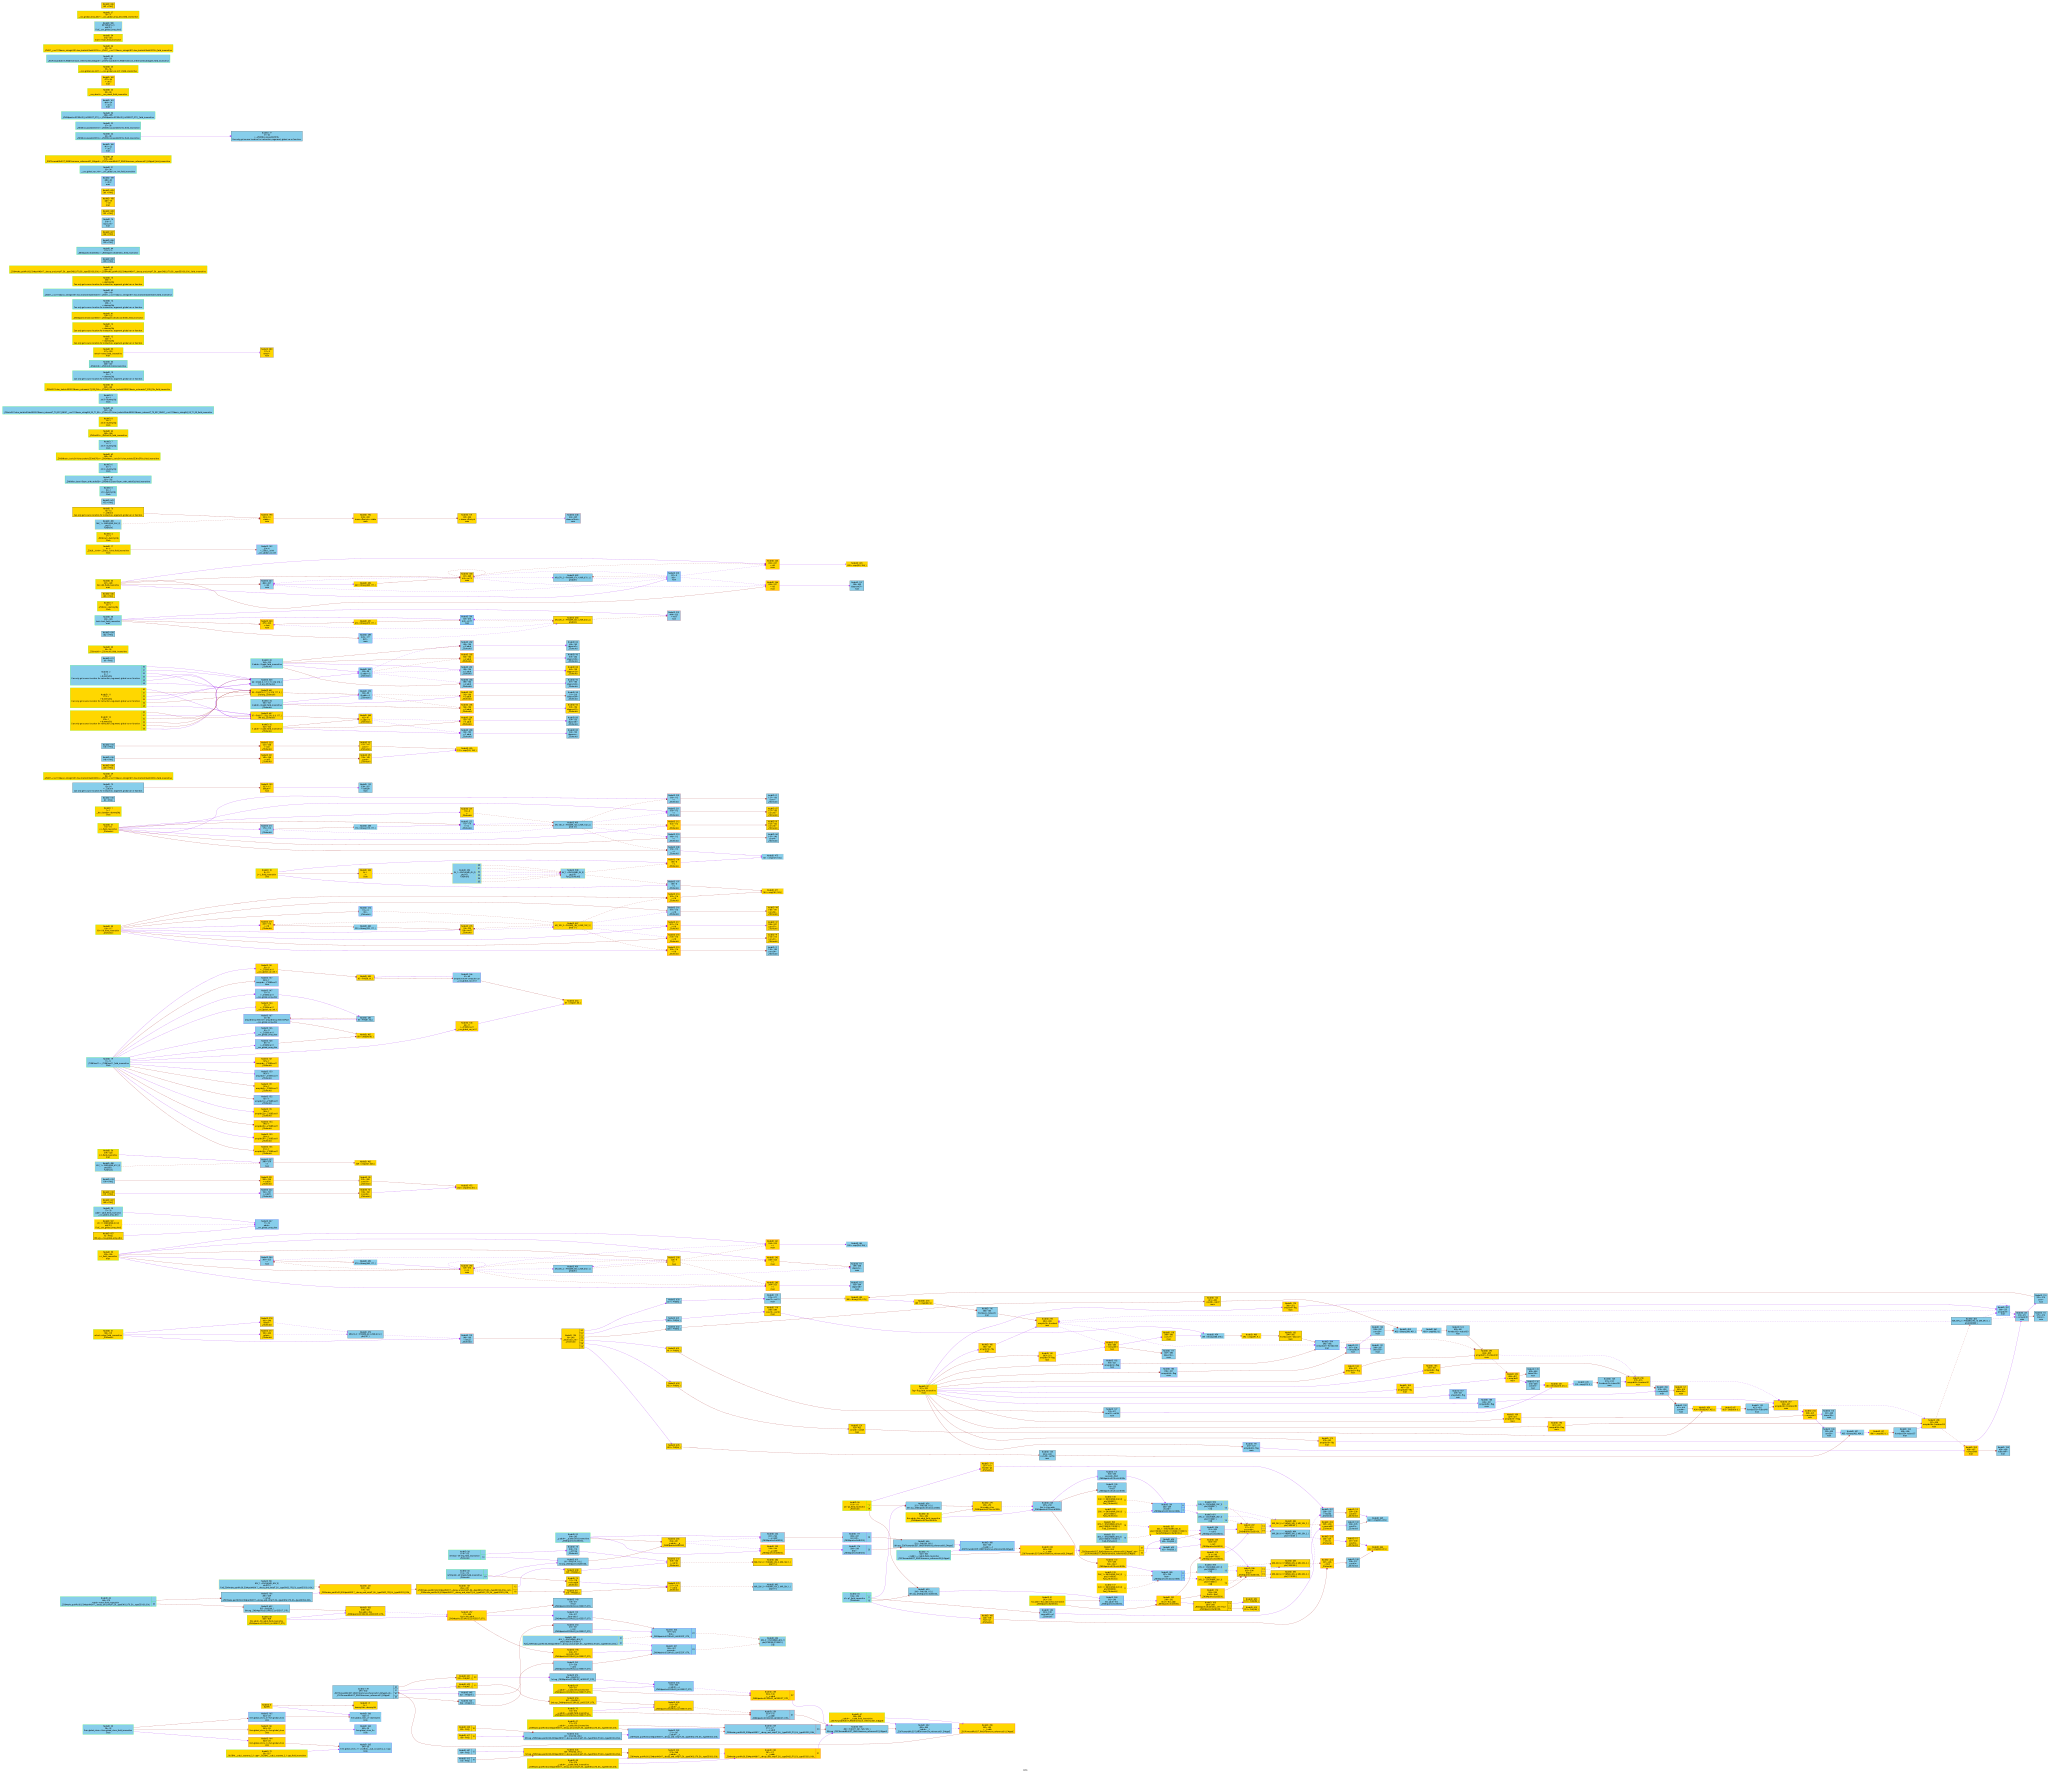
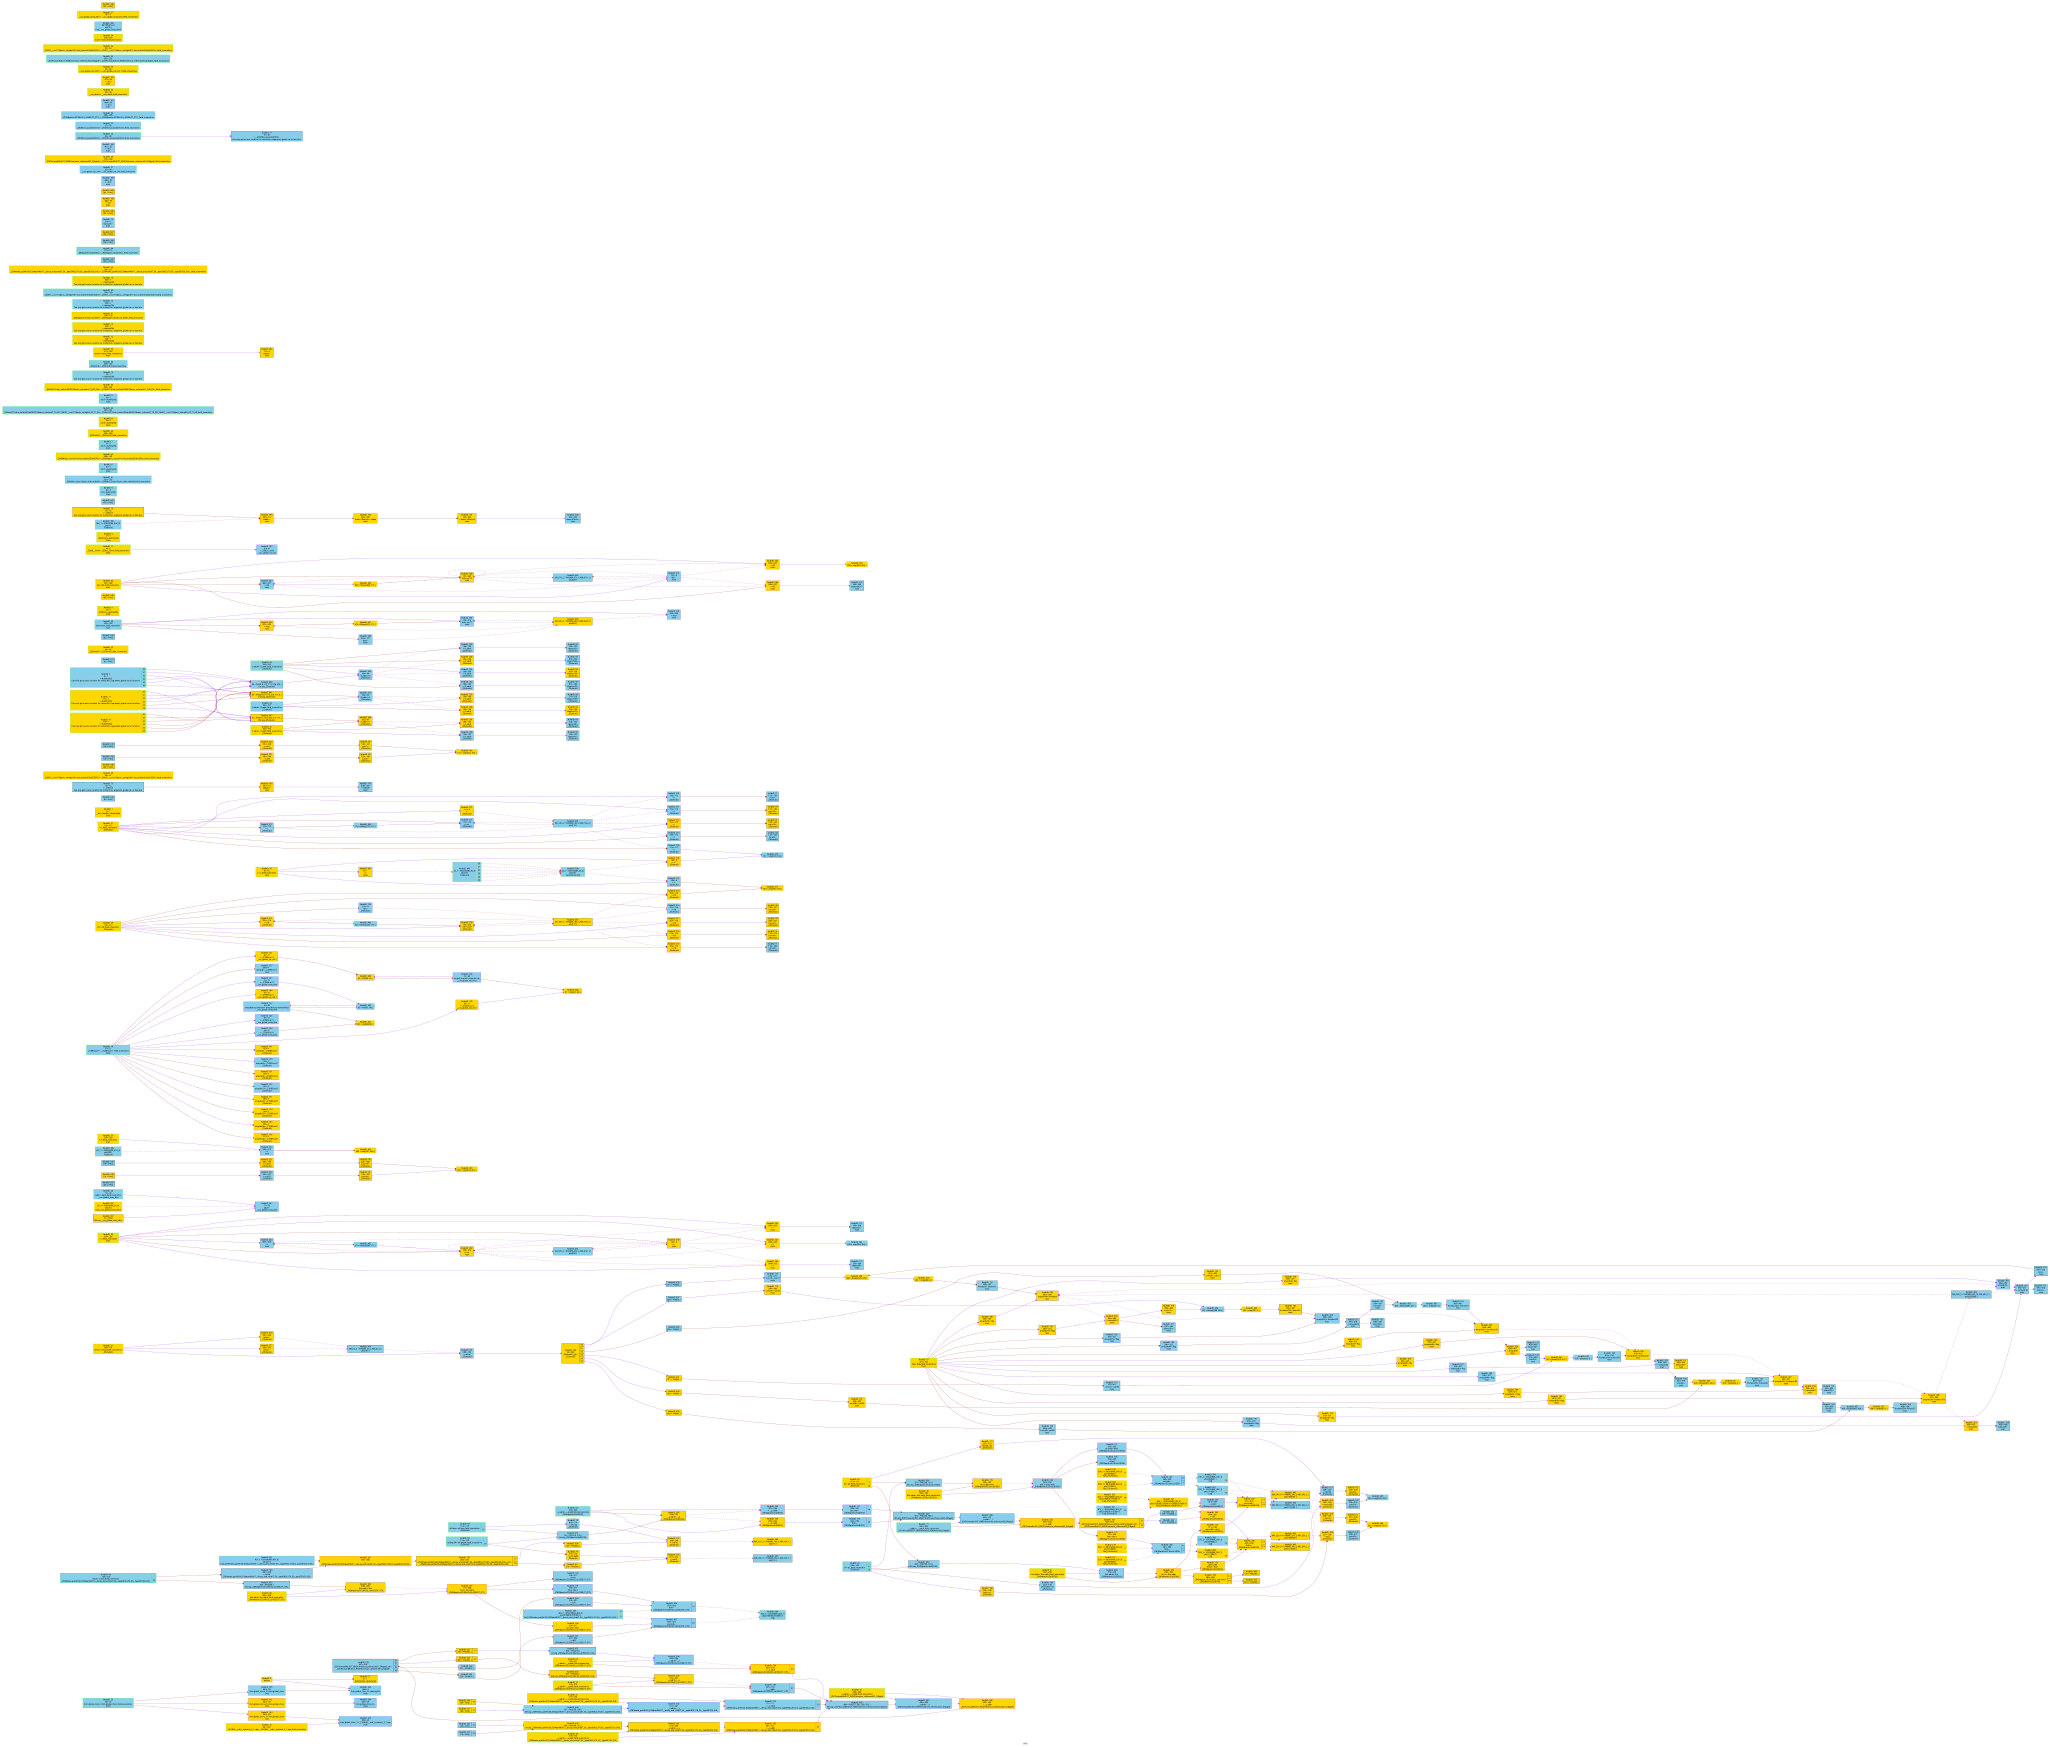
node "NodeID: 637": fillcolor gold -> skyblue
edge "NodeID: 292" -> "NodeID: 111": now "NodeID: 292" -> "NodeID: 242"
